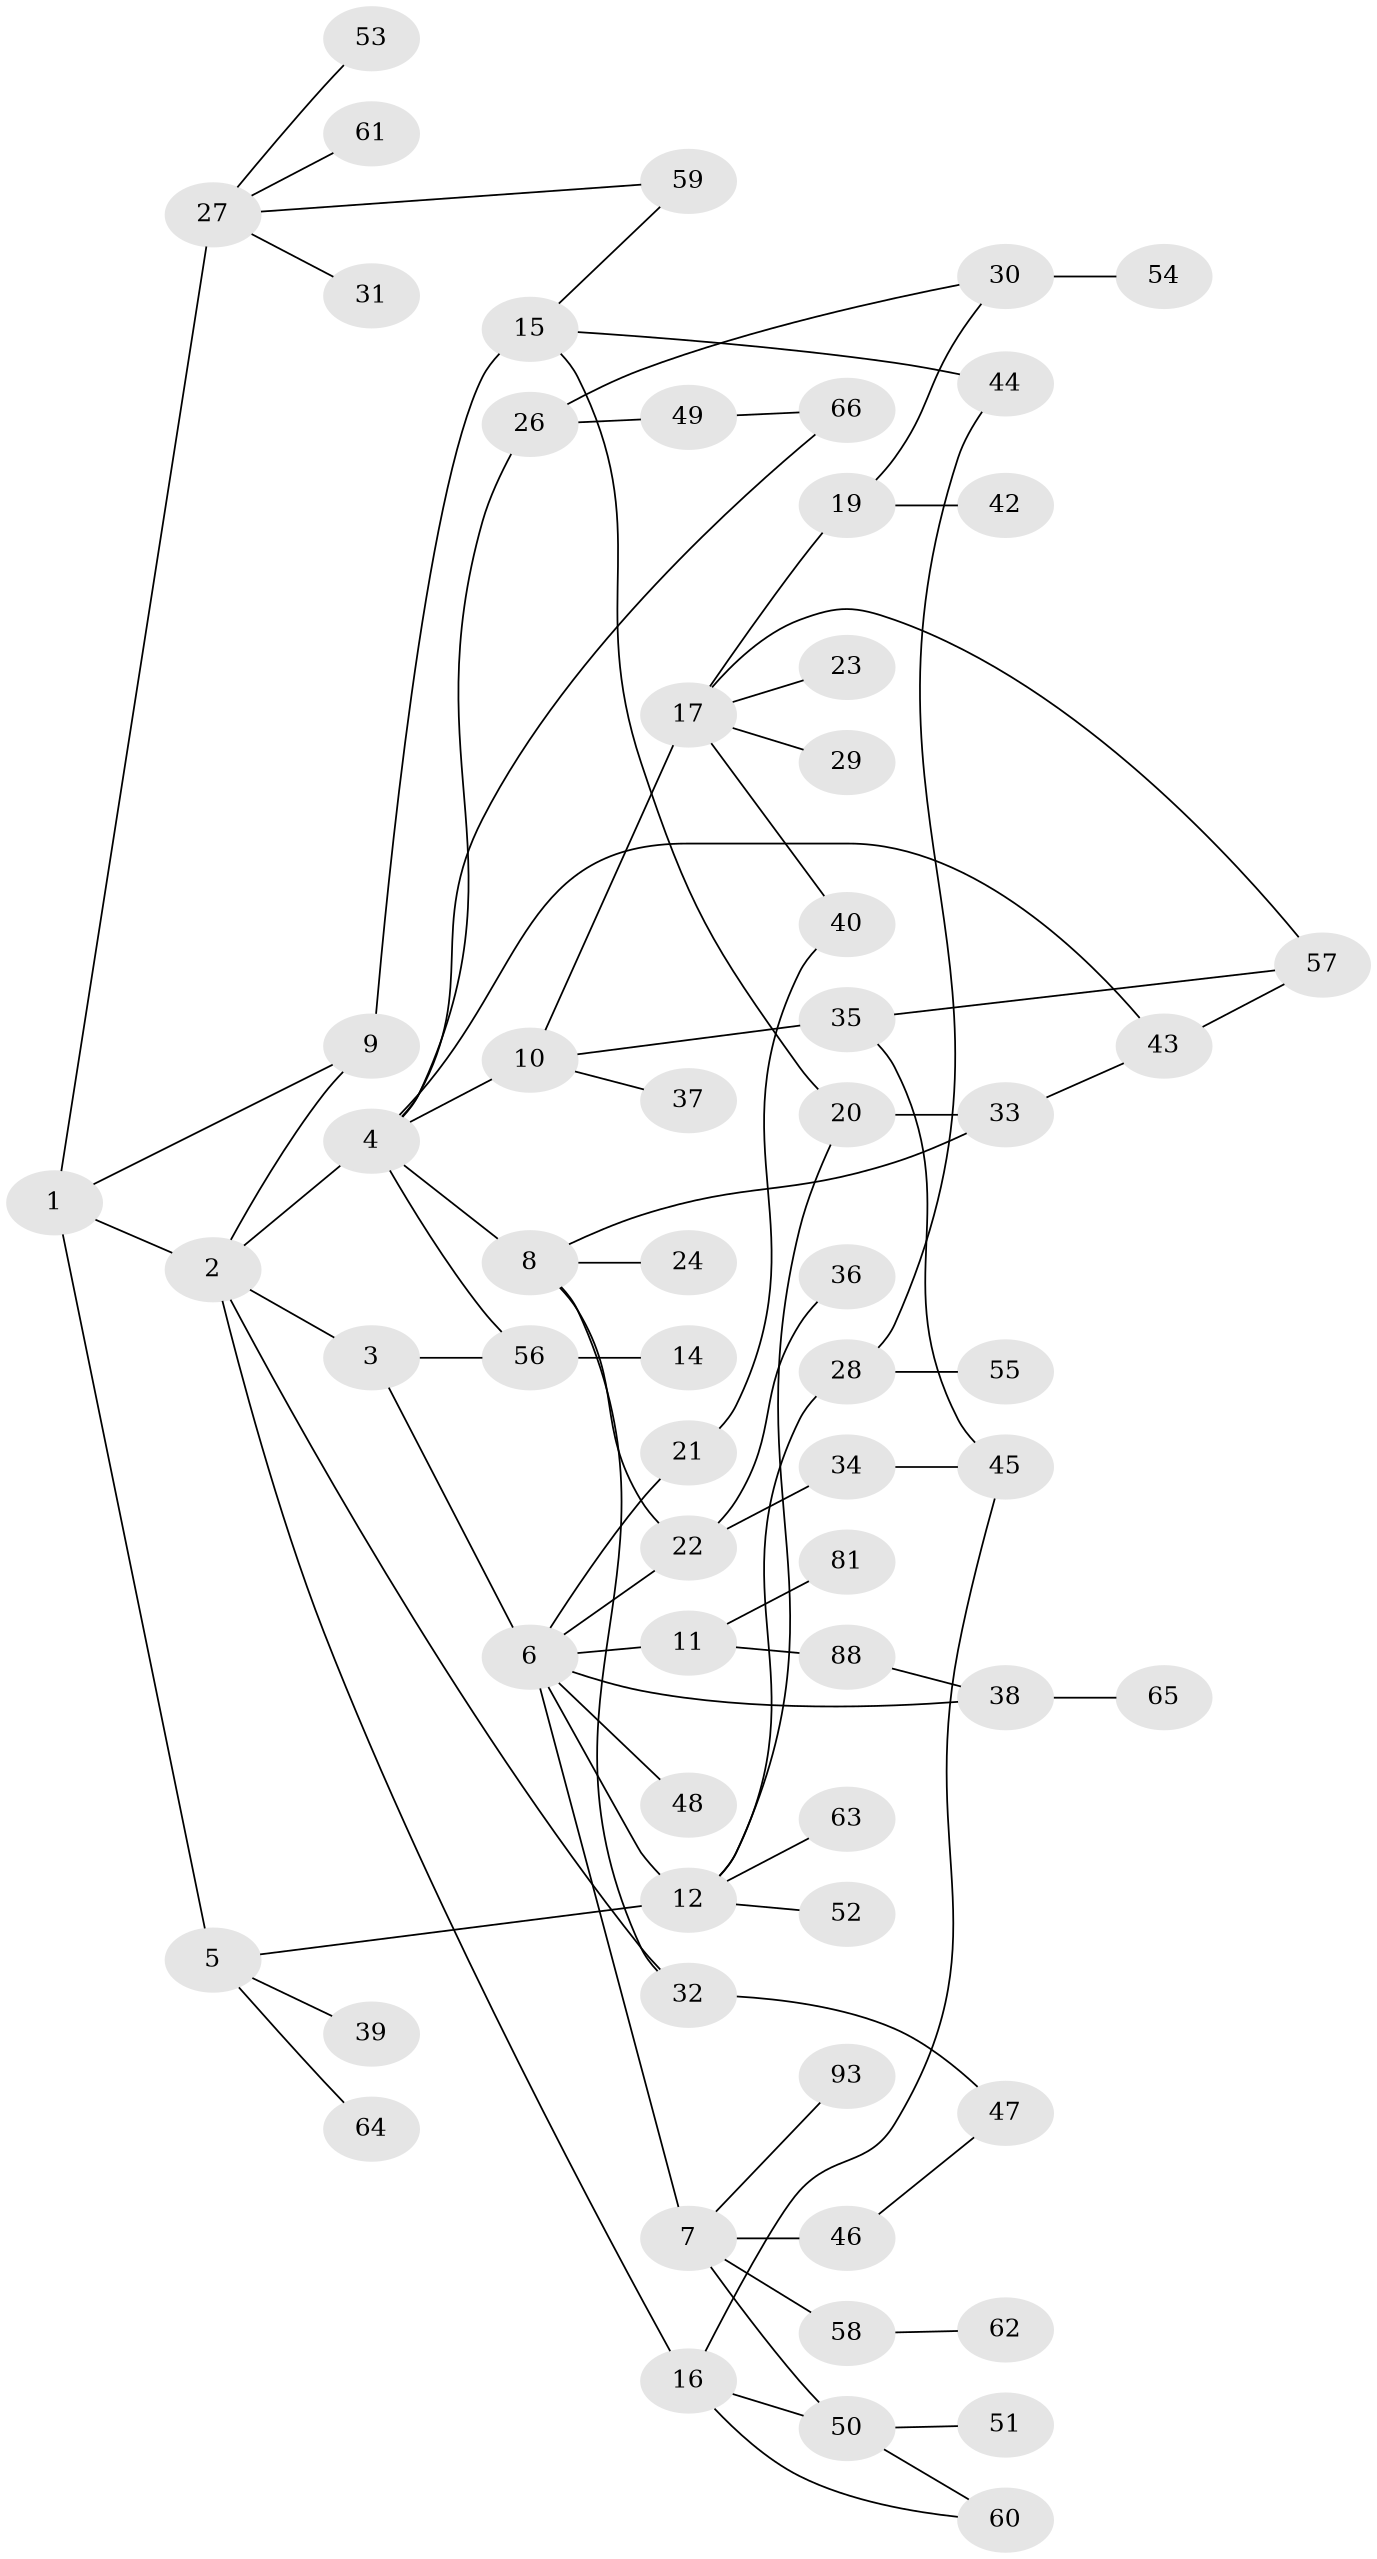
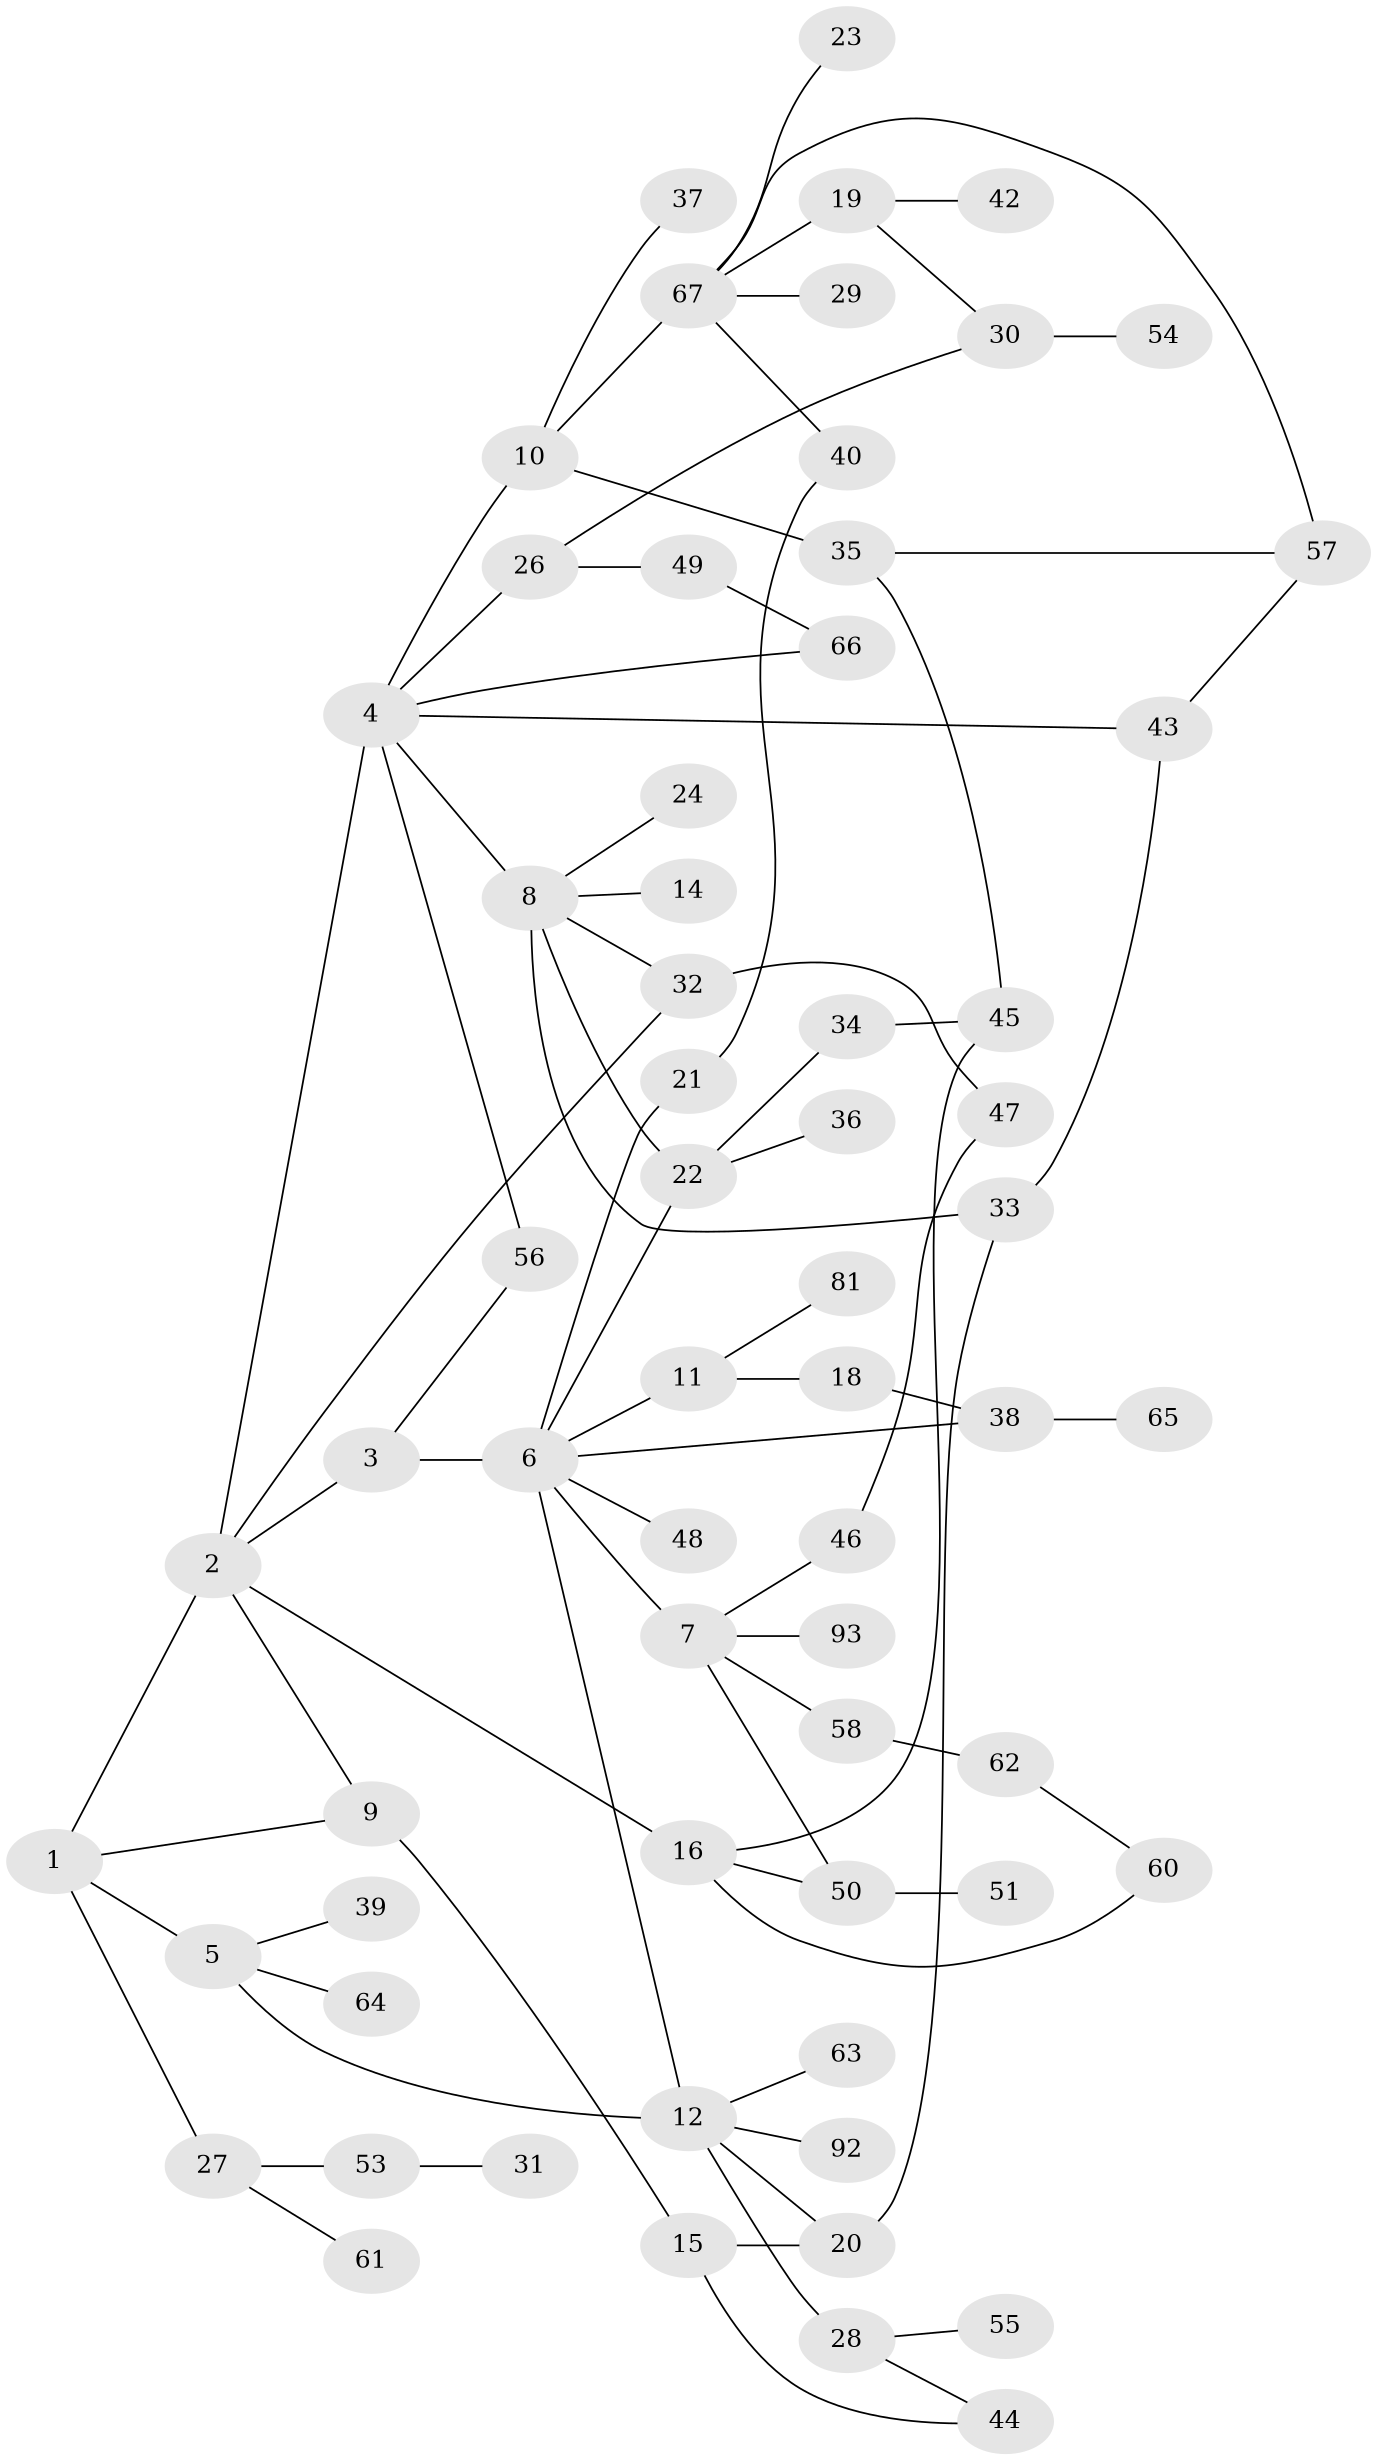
node "59": removed
edge "27" -- "31": now "53" -- "31"
node "17": label "17" -> "67"
edge "56" -- "14": now "8" -- "14"
node "88": label "88" -> "18"
node "52": label "52" -> "92"
edge "50" -- "60": now "62" -- "60"
